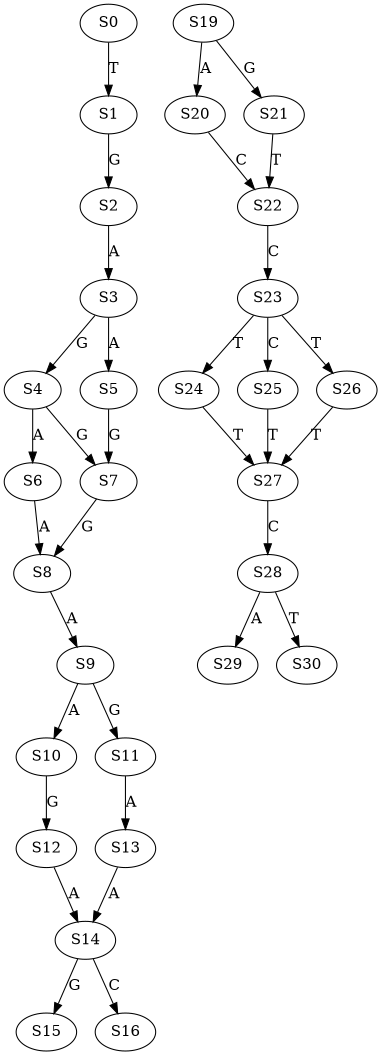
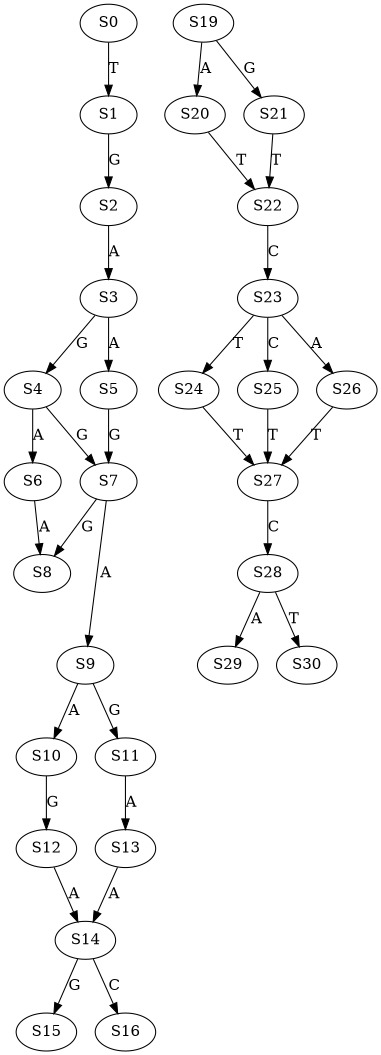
edge "S20" -> "S22": label "C" -> "T"
edge "S23" -> "S26": label "T" -> "A"
edge "S8" -> "S9": now "S7" -> "S9"
